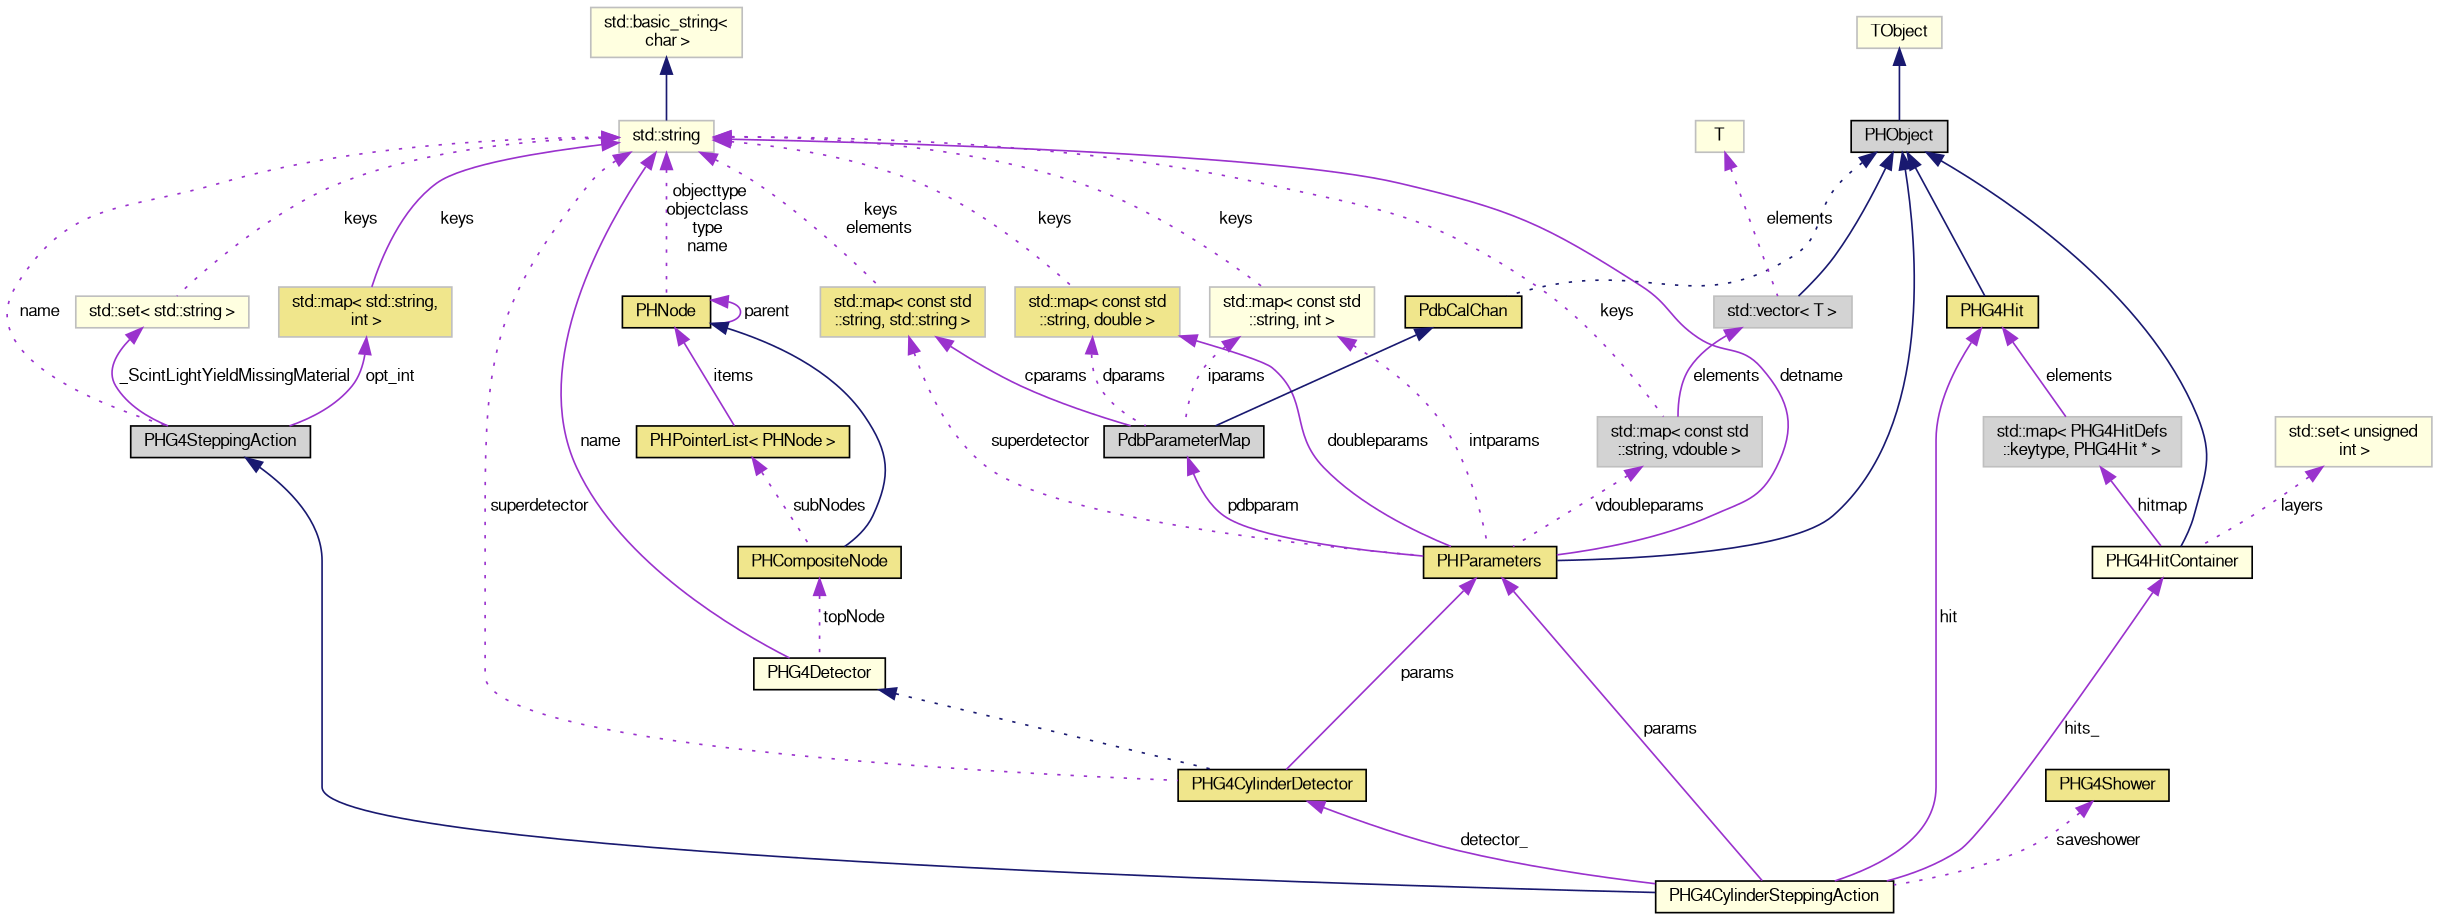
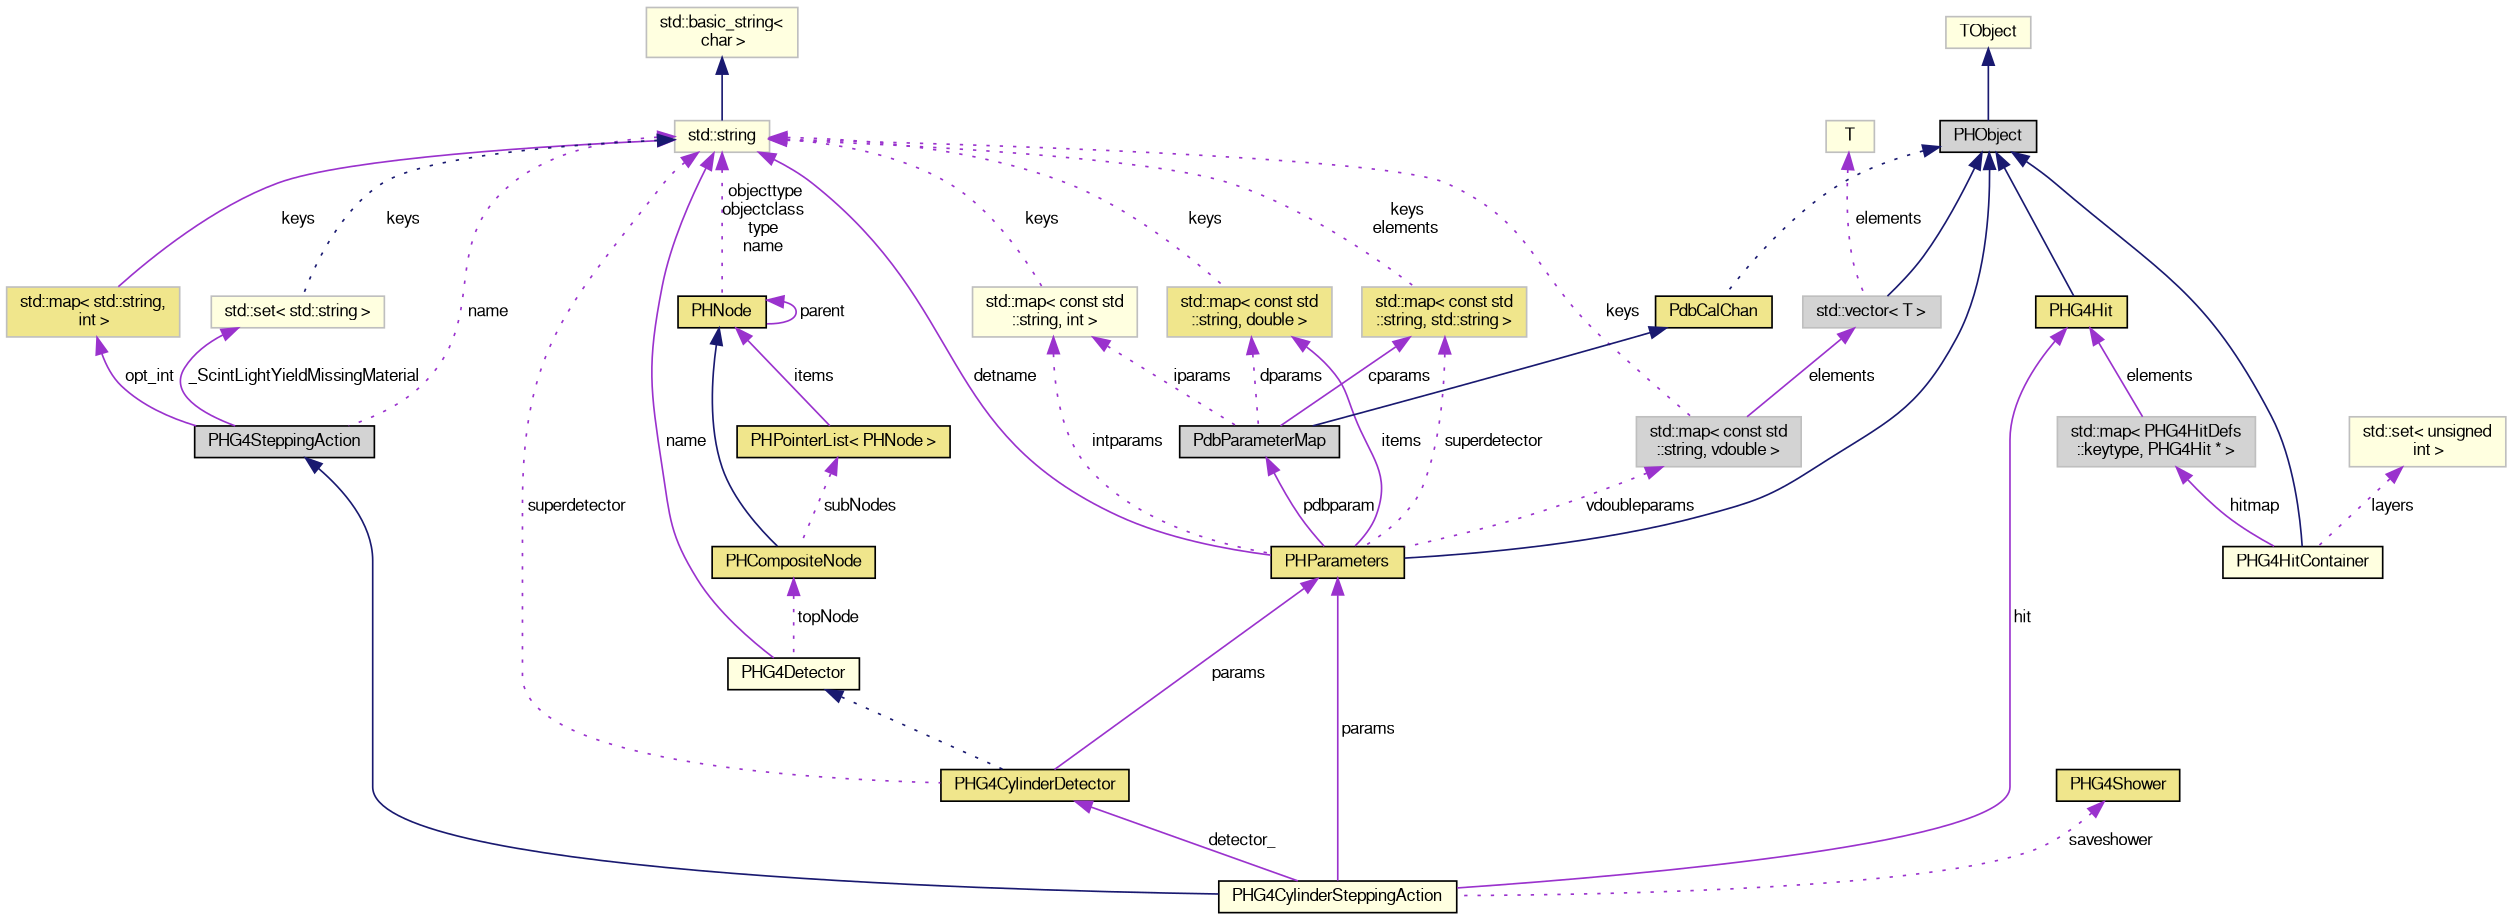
edge "std::set< std::string >" -> "std::string": color darkorchid3 -> midnightblue
edge "PHParameters" -> "std::map< const std ::string, double >": label " doubleparams" -> " items"
edge "PHG4CylinderSteppingAction" -> "PHG4HitContainer": removed, label "hits_"
